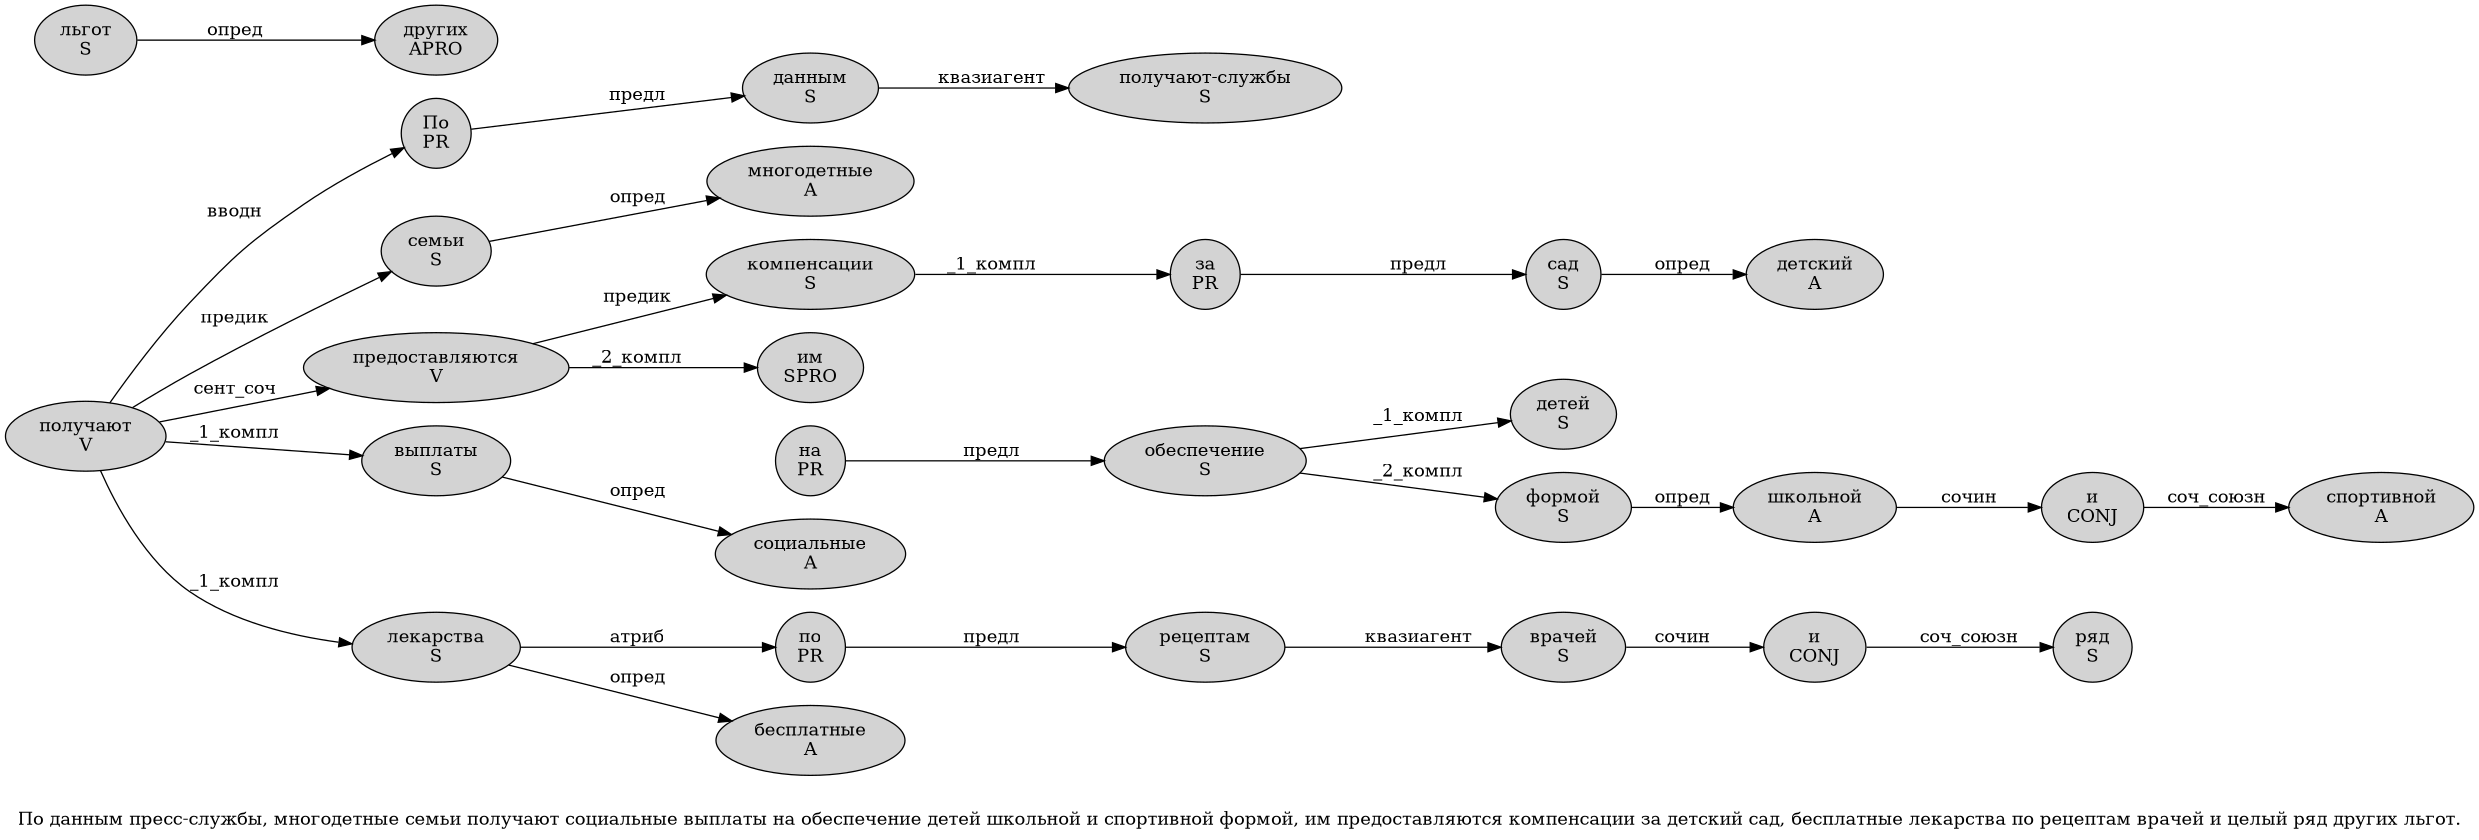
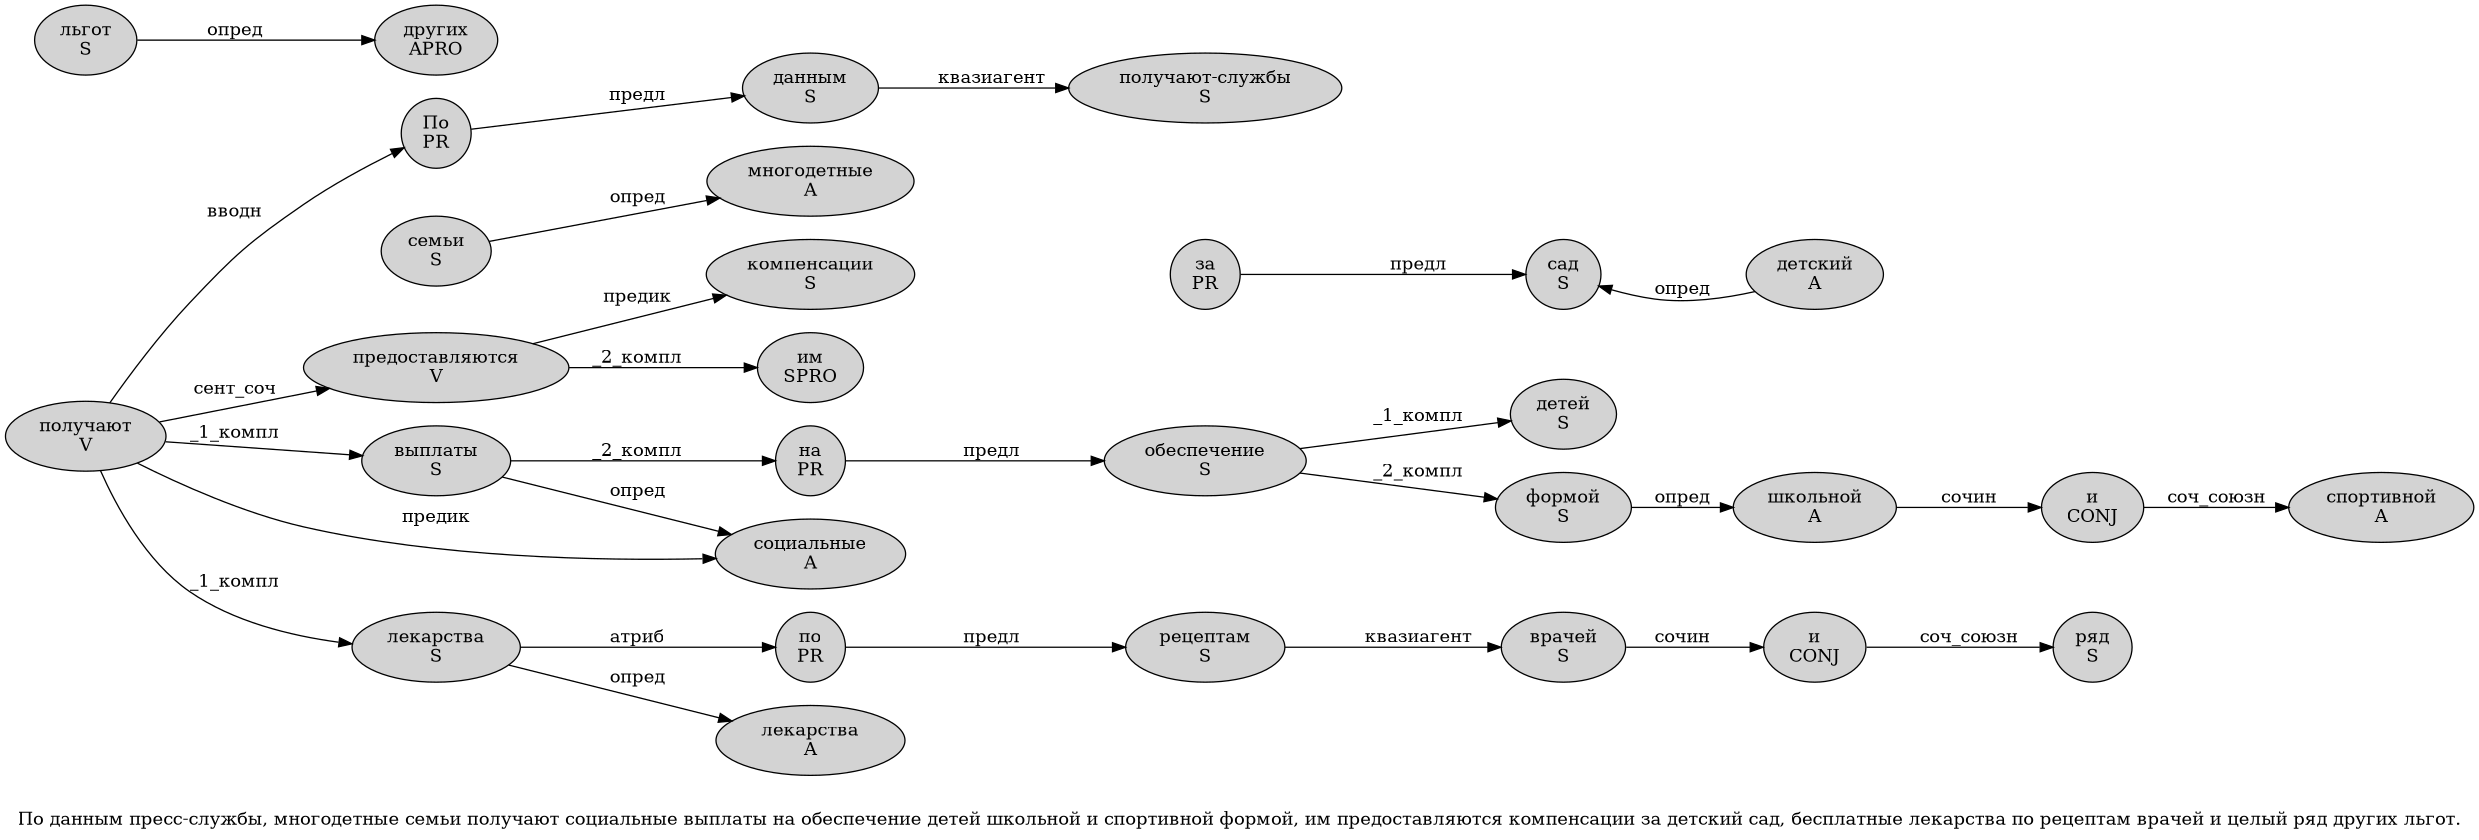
edge "компенсации S" -> "за PR": removed, label "_1_компл"
edge "сад S" -> "детский A": reversed
edge "получают V" -> "семьи S": now "получают V" -> "социальные A"
edge "выплаты S" -> "на PR": added, label "_2_компл"
node "бесплатные A": label "бесплатные A" -> "лекарства A"
